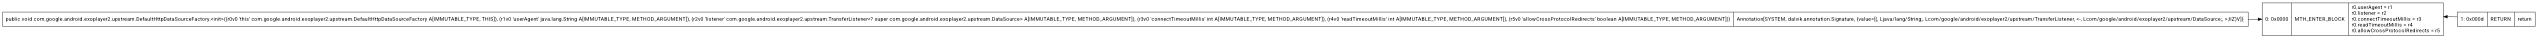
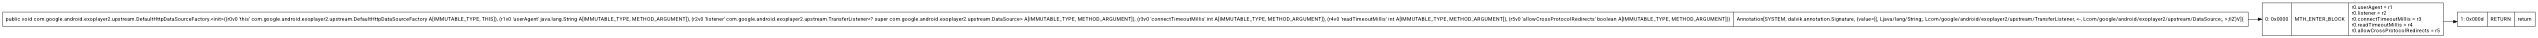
edge "1: 0x000d" -> "0: 0x0000": reversed
